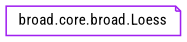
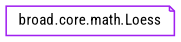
node "broad.core.broad.Loess": label "broad.core.broad.Loess" -> "broad.core.math.Loess"
